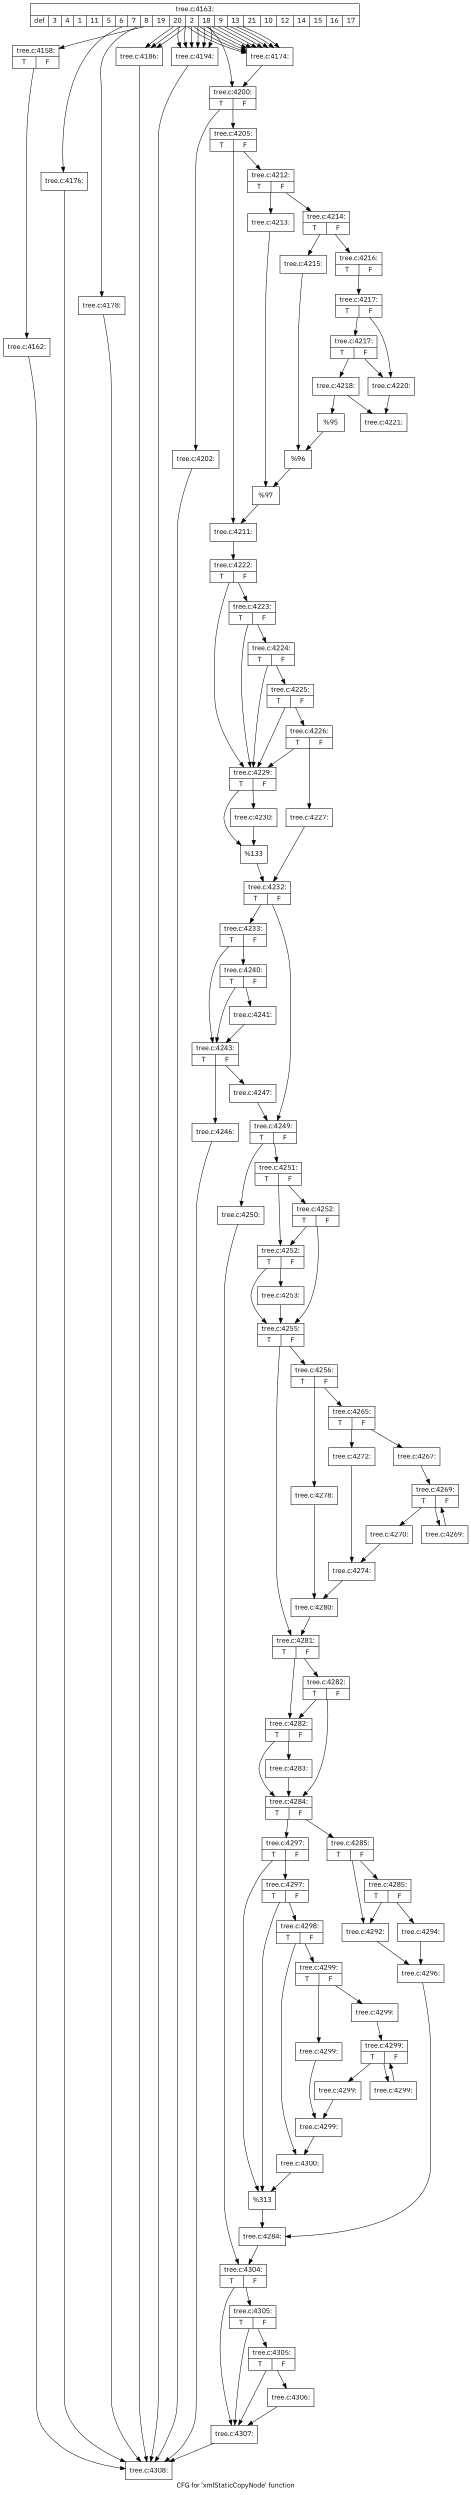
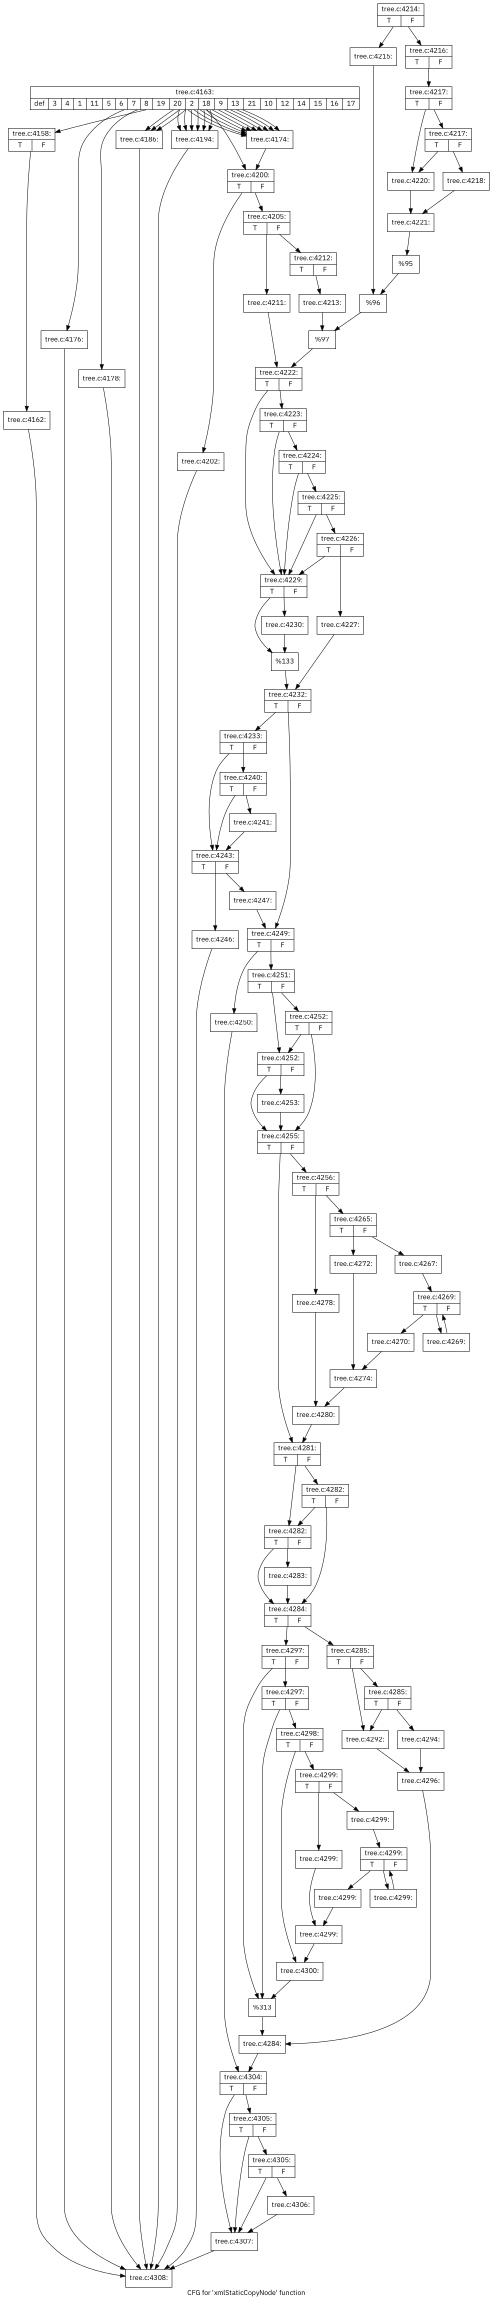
edge "tree.c:4212:" -> "tree.c:4214:": removed
edge "tree.c:4218:" -> "%95": now "tree.c:4221:" -> "%95"
edge "%97" -> "tree.c:4211:": now "%97" -> "tree.c:4222:"
